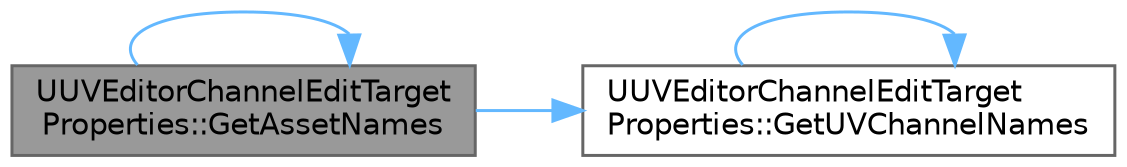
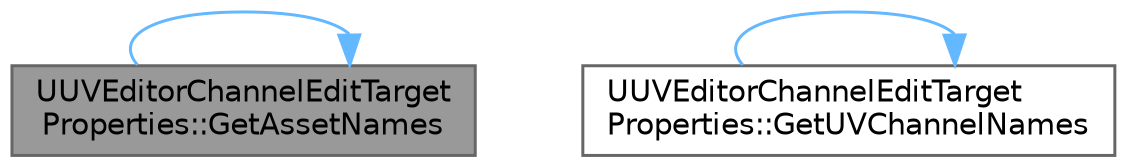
edge "UUVEditorChannelEditTarget Properties::GetAssetNames" -> "UUVEditorChannelEditTarget Properties::GetUVChannelNames": removed
